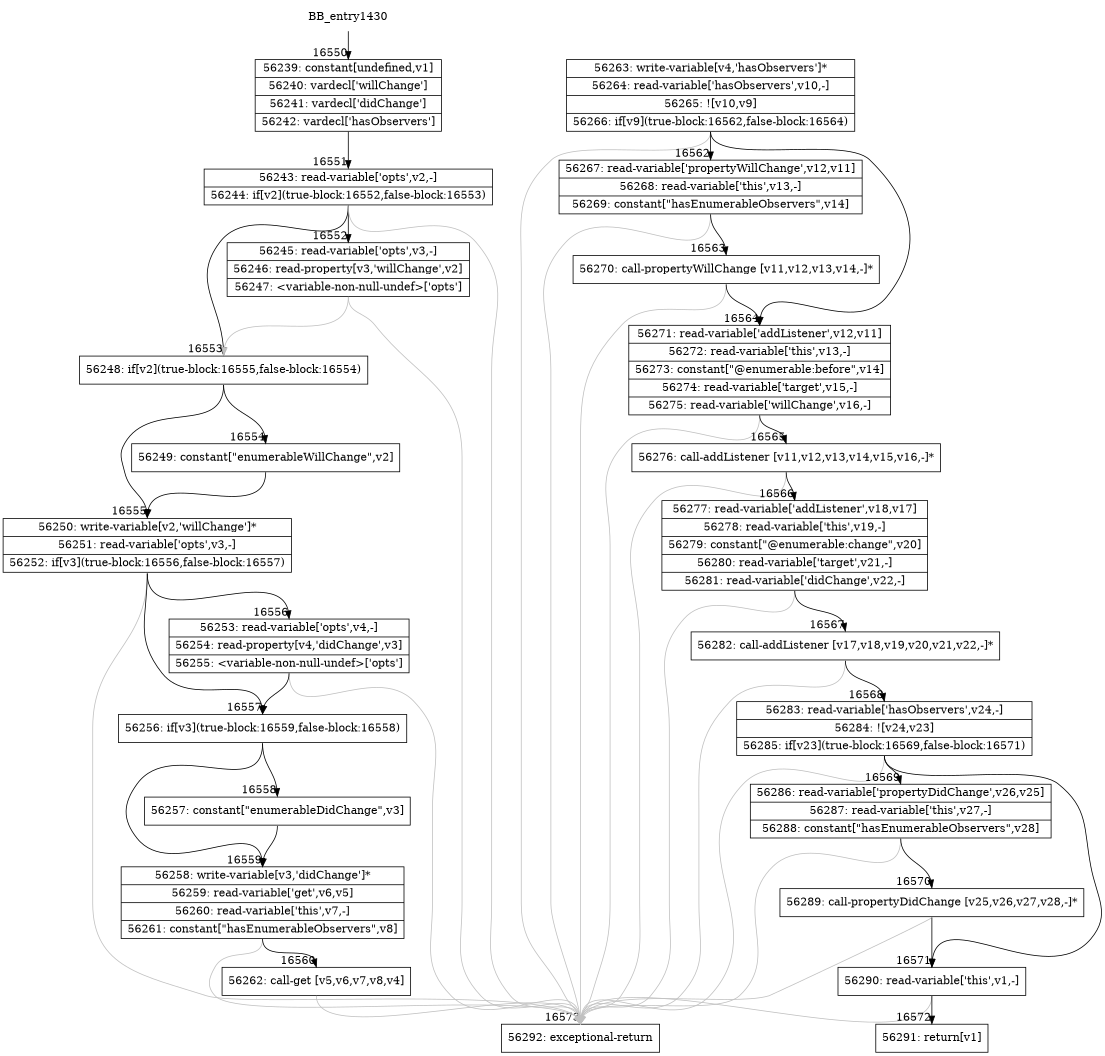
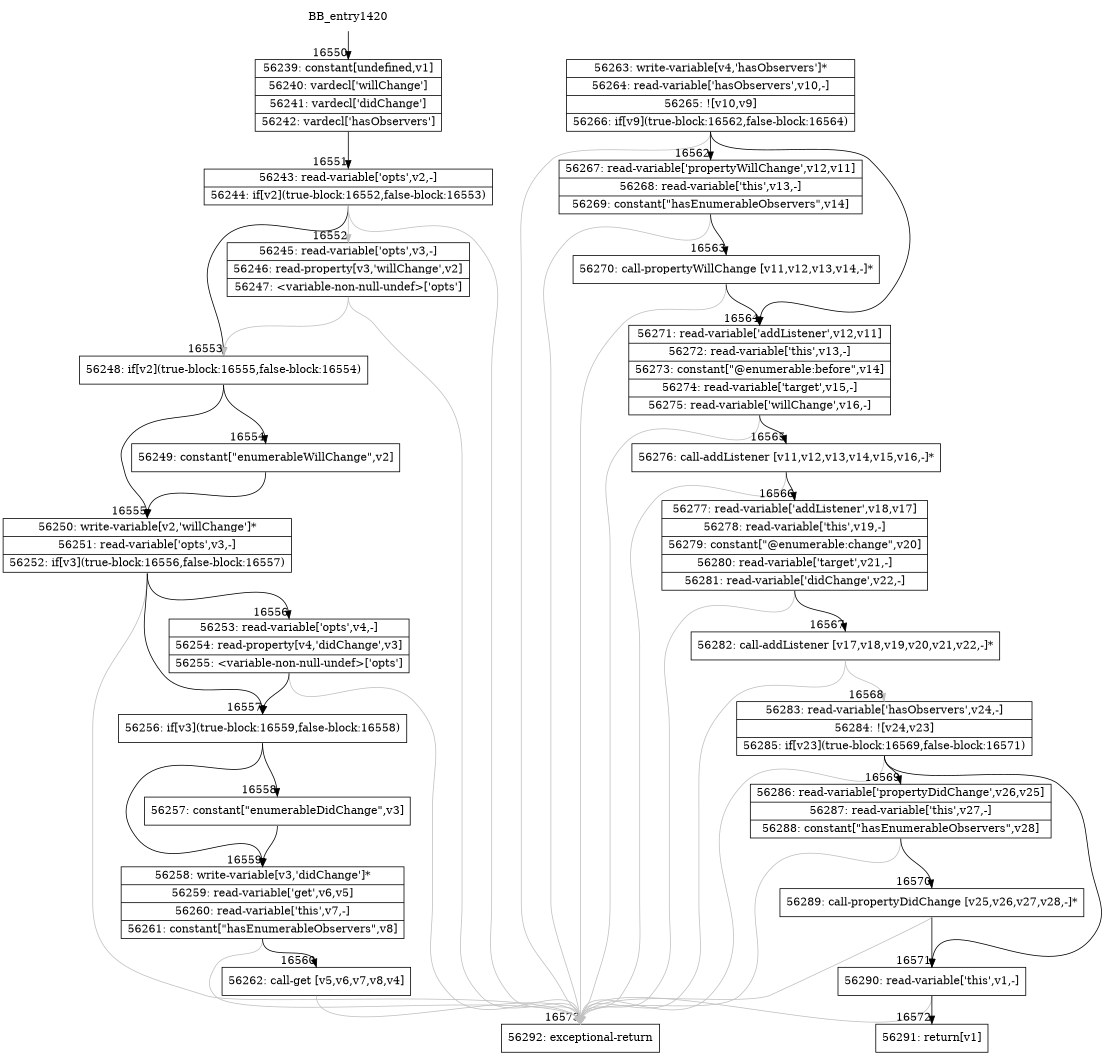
node "BB_entry1430": label "BB_entry1430" -> "BB_entry1420"
edge "56243: read-variable['opts',v2,-]" -> "56245: read-variable['opts',v3,-]": color black -> gray
edge "56282: call-addListener [v17,v18,v19,v20,v21,v22,-]*" -> "56283: read-variable['hasObservers',v24,-]": color black -> gray
